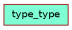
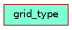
node "type_type": label "type_type" -> "grid_type"
